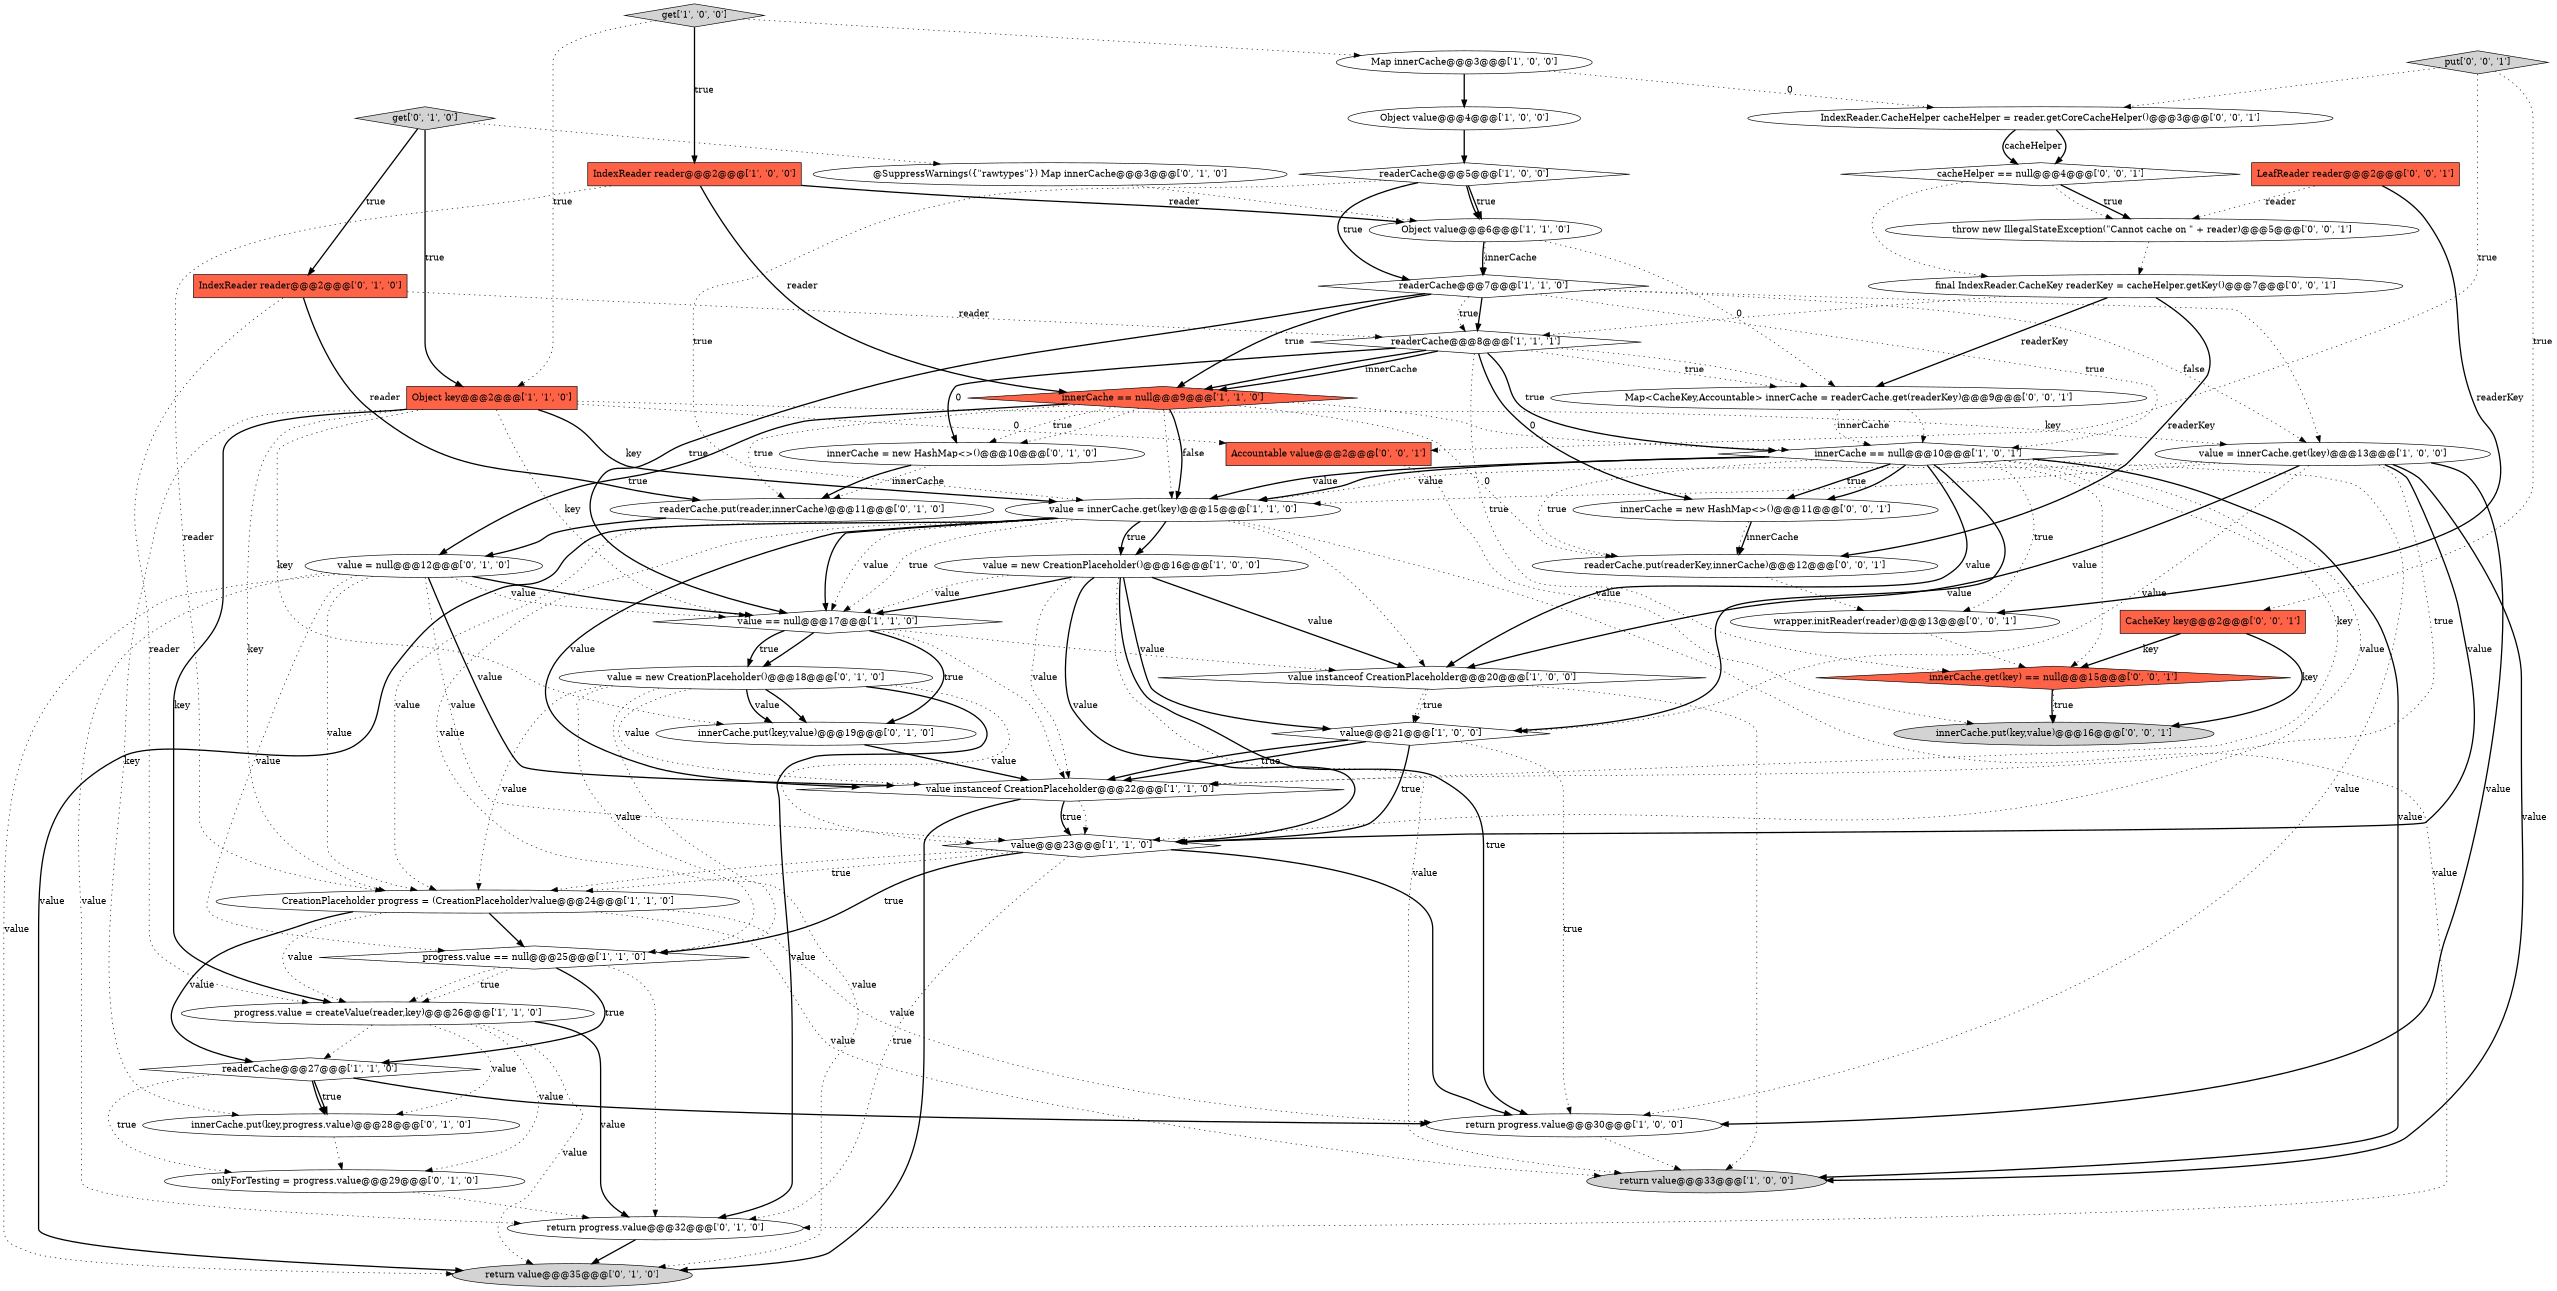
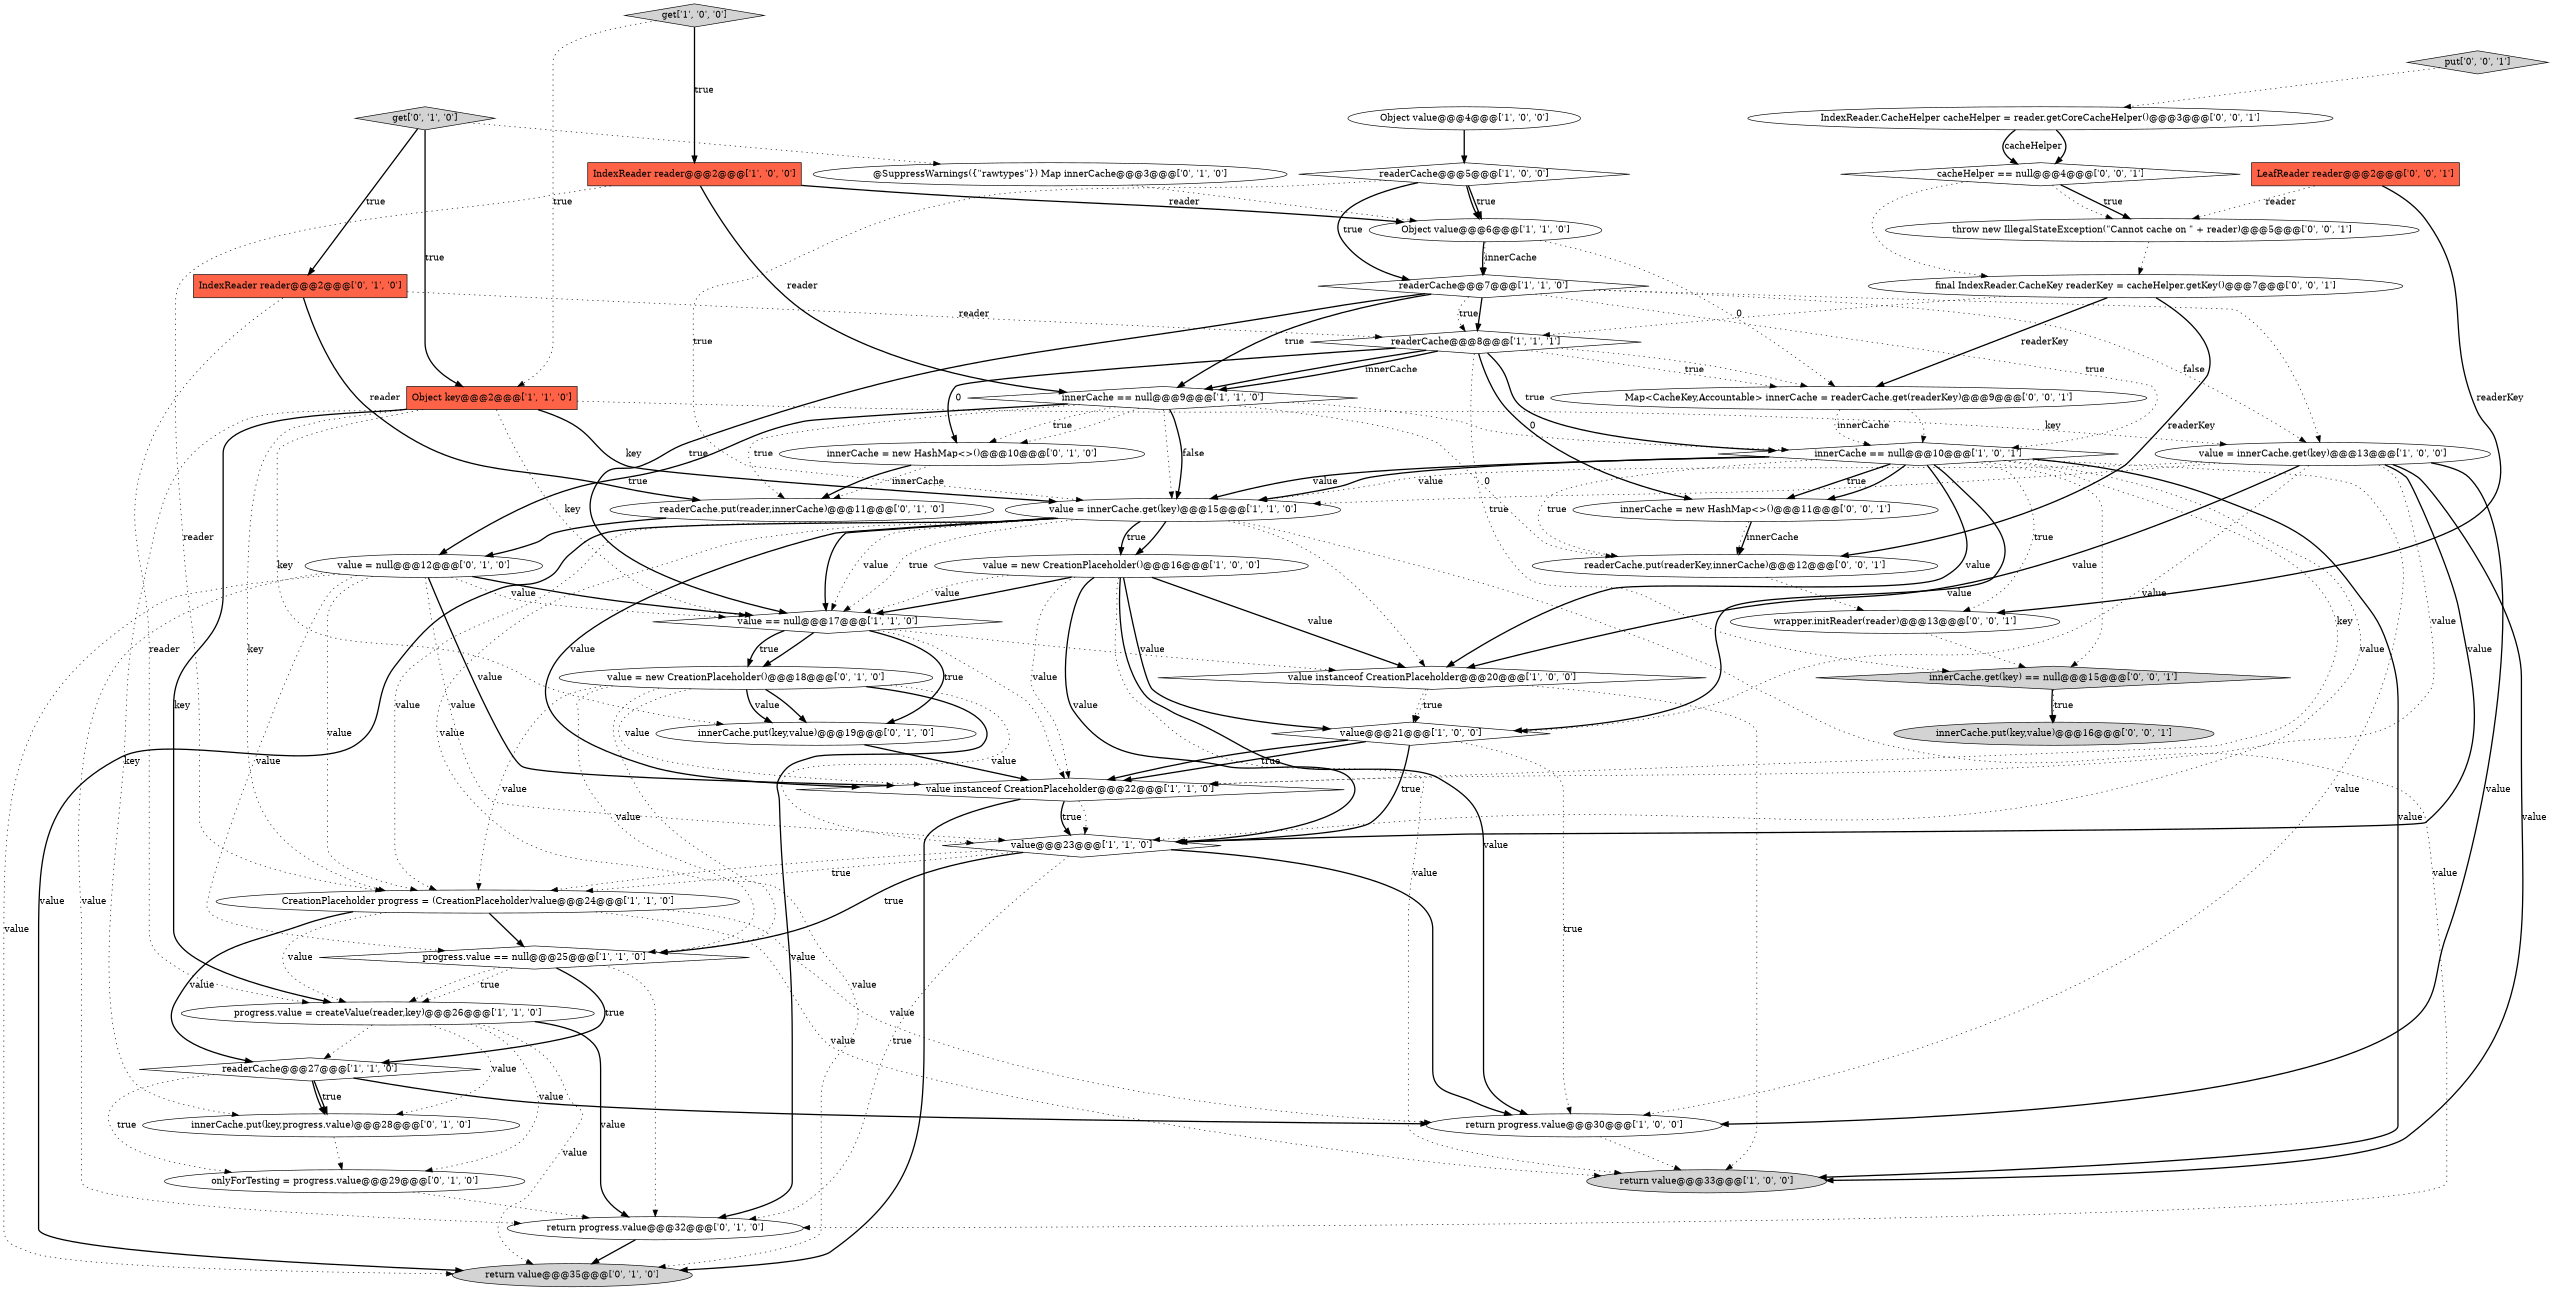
node "Map innerCache@@@3@@@['1', '0', '0']": removed
node "innerCache == null@@@9@@@['1', '1', '0']": fillcolor tomato -> white
node "Accountable value@@@2@@@['0', '0', '1']": removed
node "CacheKey key@@@2@@@['0', '0', '1']": removed
edge "value = innerCache.get(key)@@@13@@@['1', '0', '0']" -> "value instanceof CreationPlaceholder@@@22@@@['1', '1', '0']": label "true" -> "value"
node "innerCache.get(key) == null@@@15@@@['0', '0', '1']": fillcolor tomato -> lightgray
edge "value = new CreationPlaceholder()@@@16@@@['1', '0', '0']" -> "return progress.value@@@30@@@['1', '0', '0']": label "true" -> "value"
